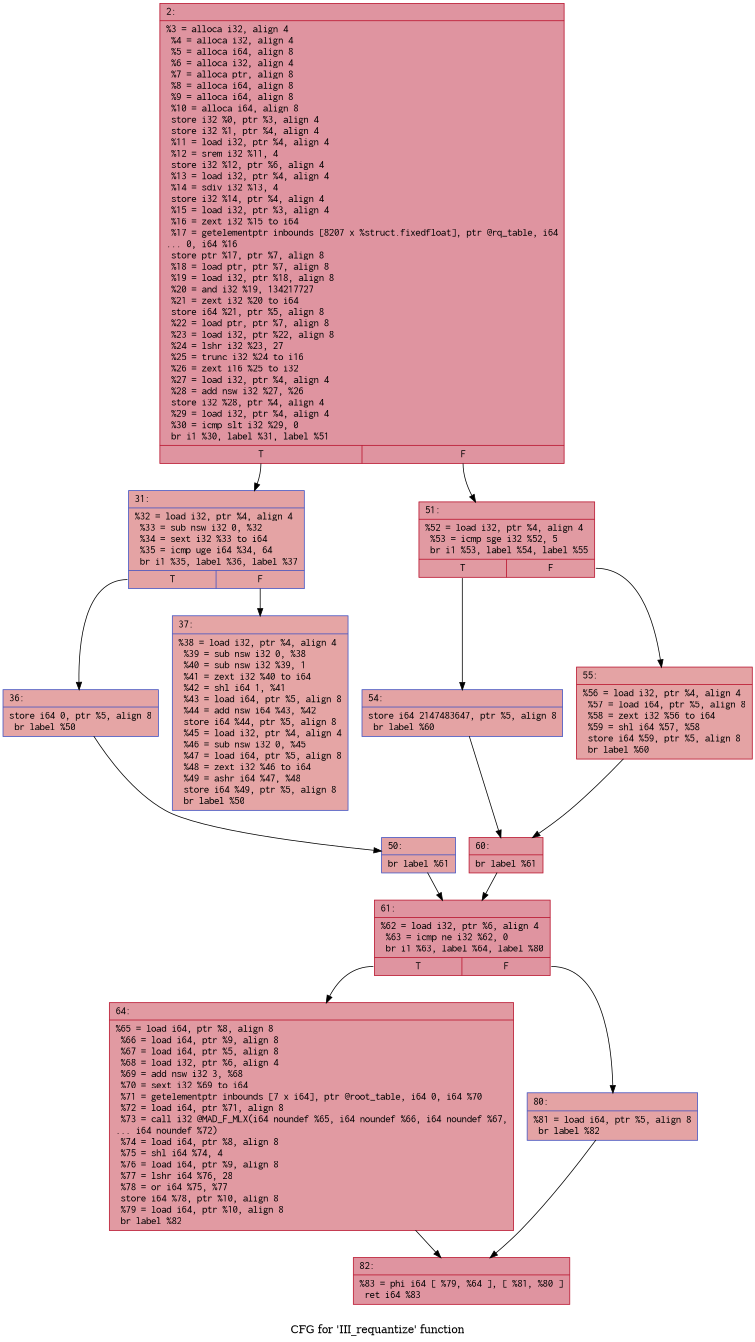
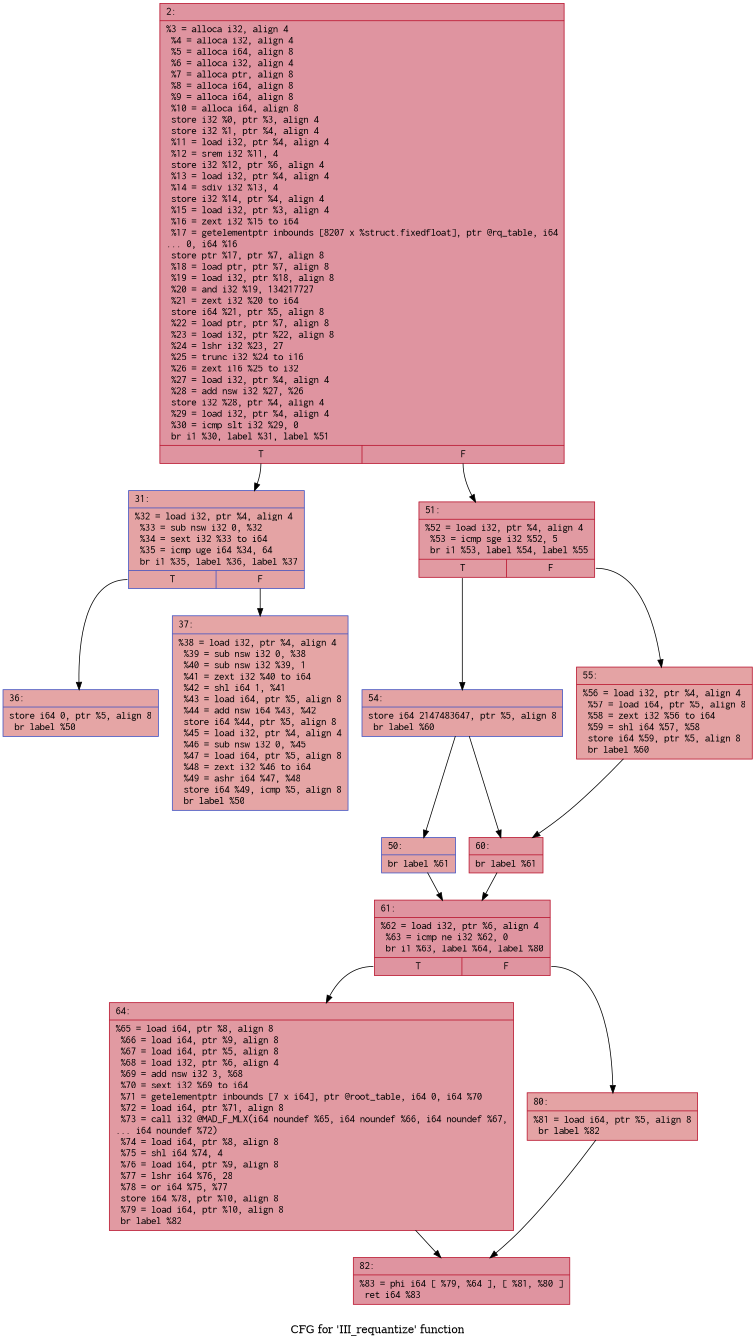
node "37:": text "store i64 %49, ptr %5, align 8" -> "store i64 %49, icmp %5, align 8"
edge "36:" -> "50:": now "54:" -> "50:"
node "80:": color #3d50c3ff -> #b70d28ff
